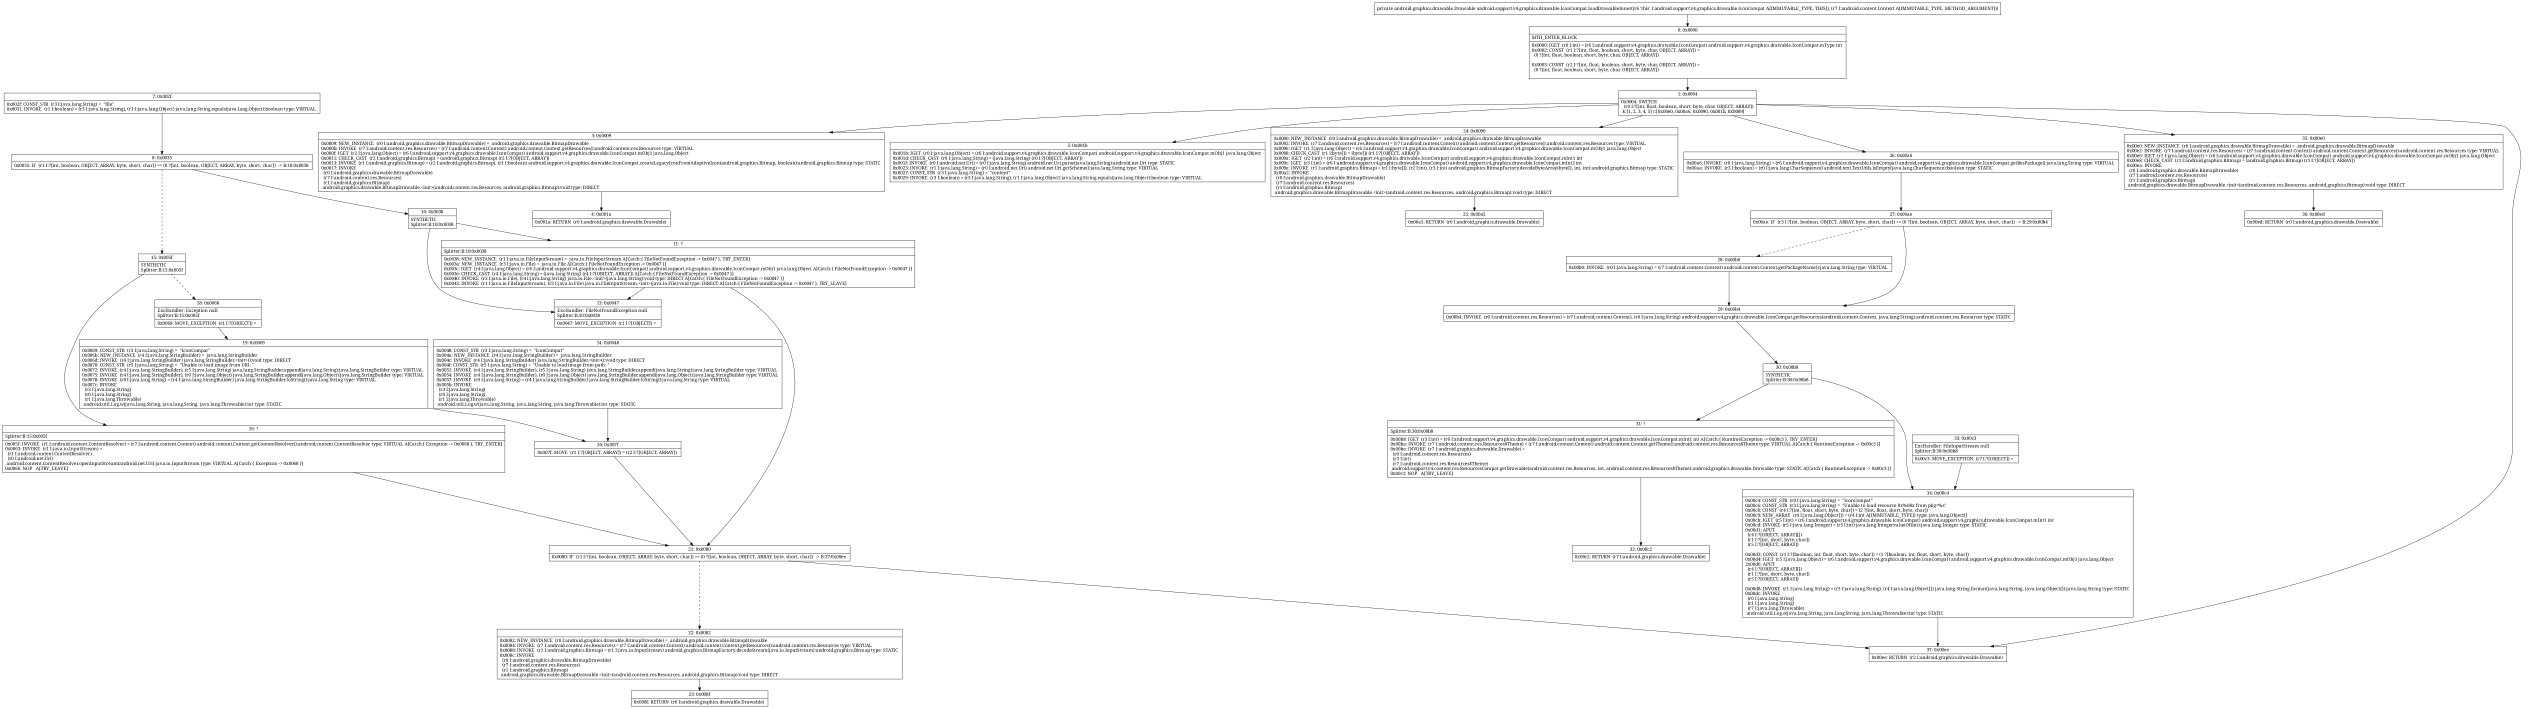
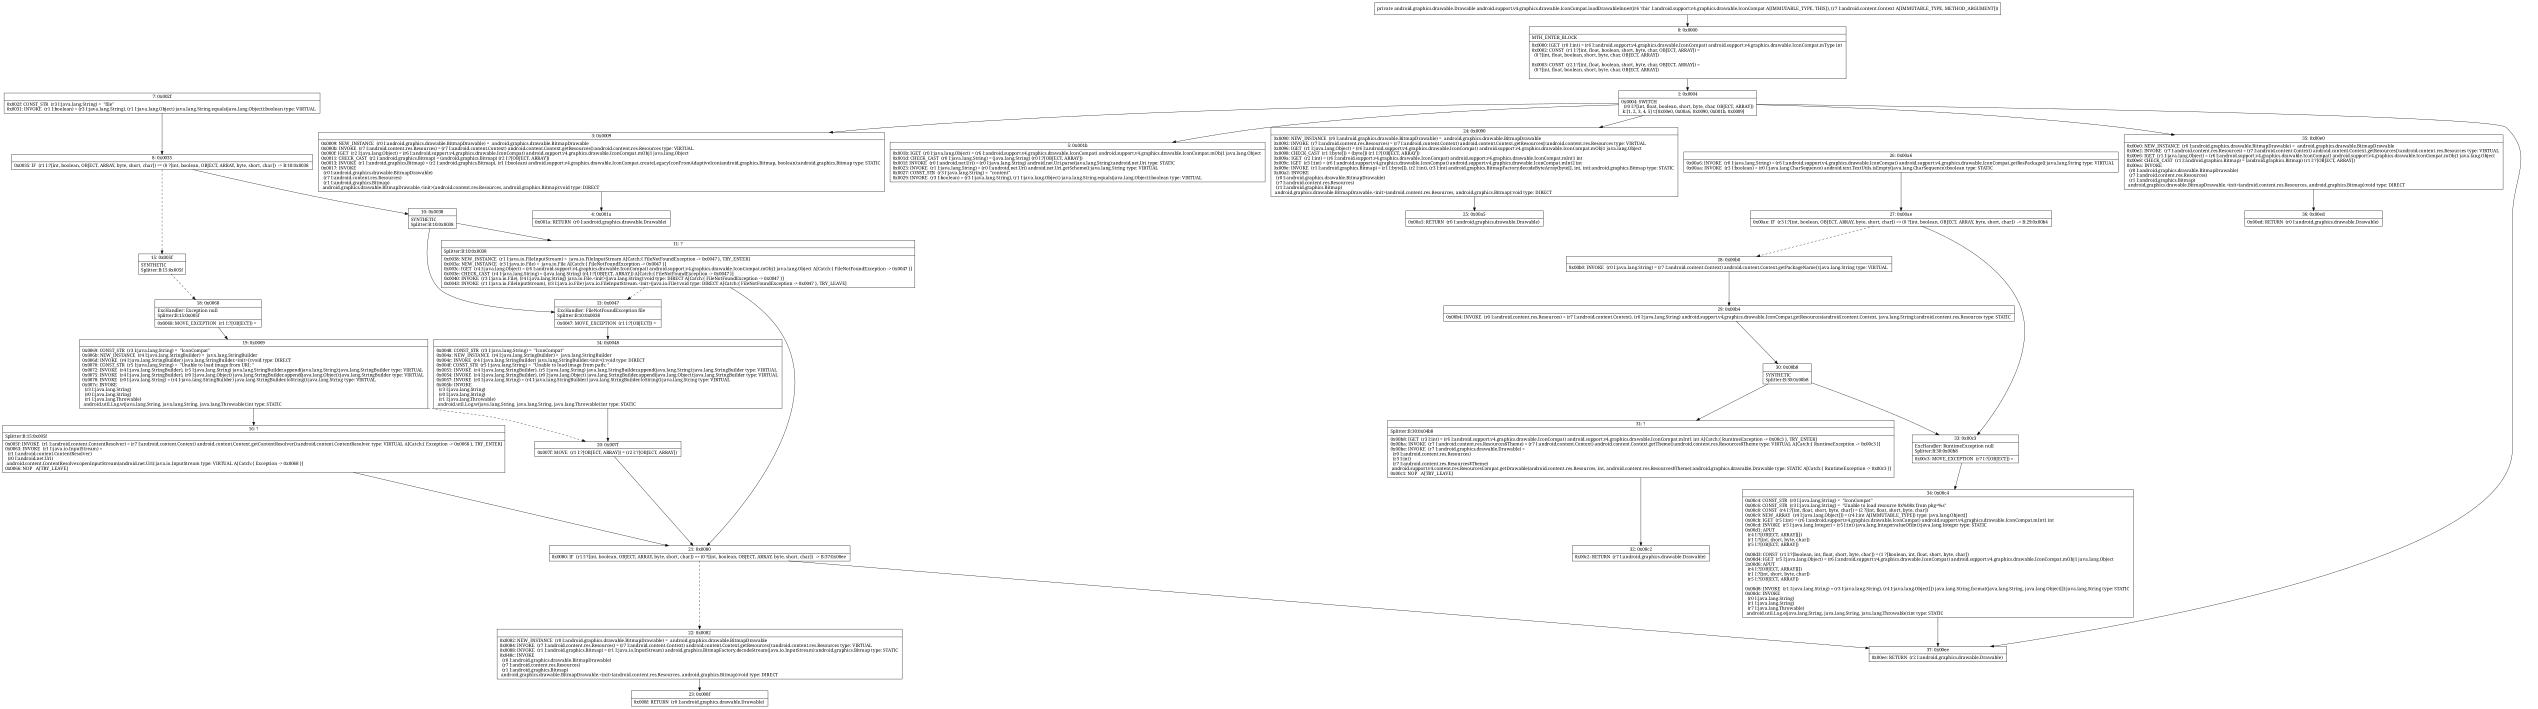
edge "1: 0x0004" -> "26: 0x00a6": removed
edge "27: 0x00ae" -> "29: 0x00b4": now "27: 0x00ae" -> "33: 0x00c3"
edge "11: ?" -> "13: 0x0047": style solid -> dashed
node "13: 0x0047": text "ExcHandler: FileNotFoundException null" -> "ExcHandler: FileNotFoundException file"
edge "13: 0x0047" -> "14: 0x0048": added
edge "15: 0x005f" -> "16: ?": now "19: 0x0069" -> "16: ?"
edge "30: 0x00b8" -> "34: 0x00c4": now "30: 0x00b8" -> "33: 0x00c3"
edge "19: 0x0069" -> "20: 0x007f": style solid -> dashed
node "31: ?": text "Splitter:B:30:0x00b8" -> "Splitter:B:30:0x04b8"
node "33: 0x00c3": text "ExcHandler: FileInputStream null" -> "ExcHandler: RuntimeException null"
node "22: 0x0082": text "0x008c: INVOKE" -> "0x048c: INVOKE"
